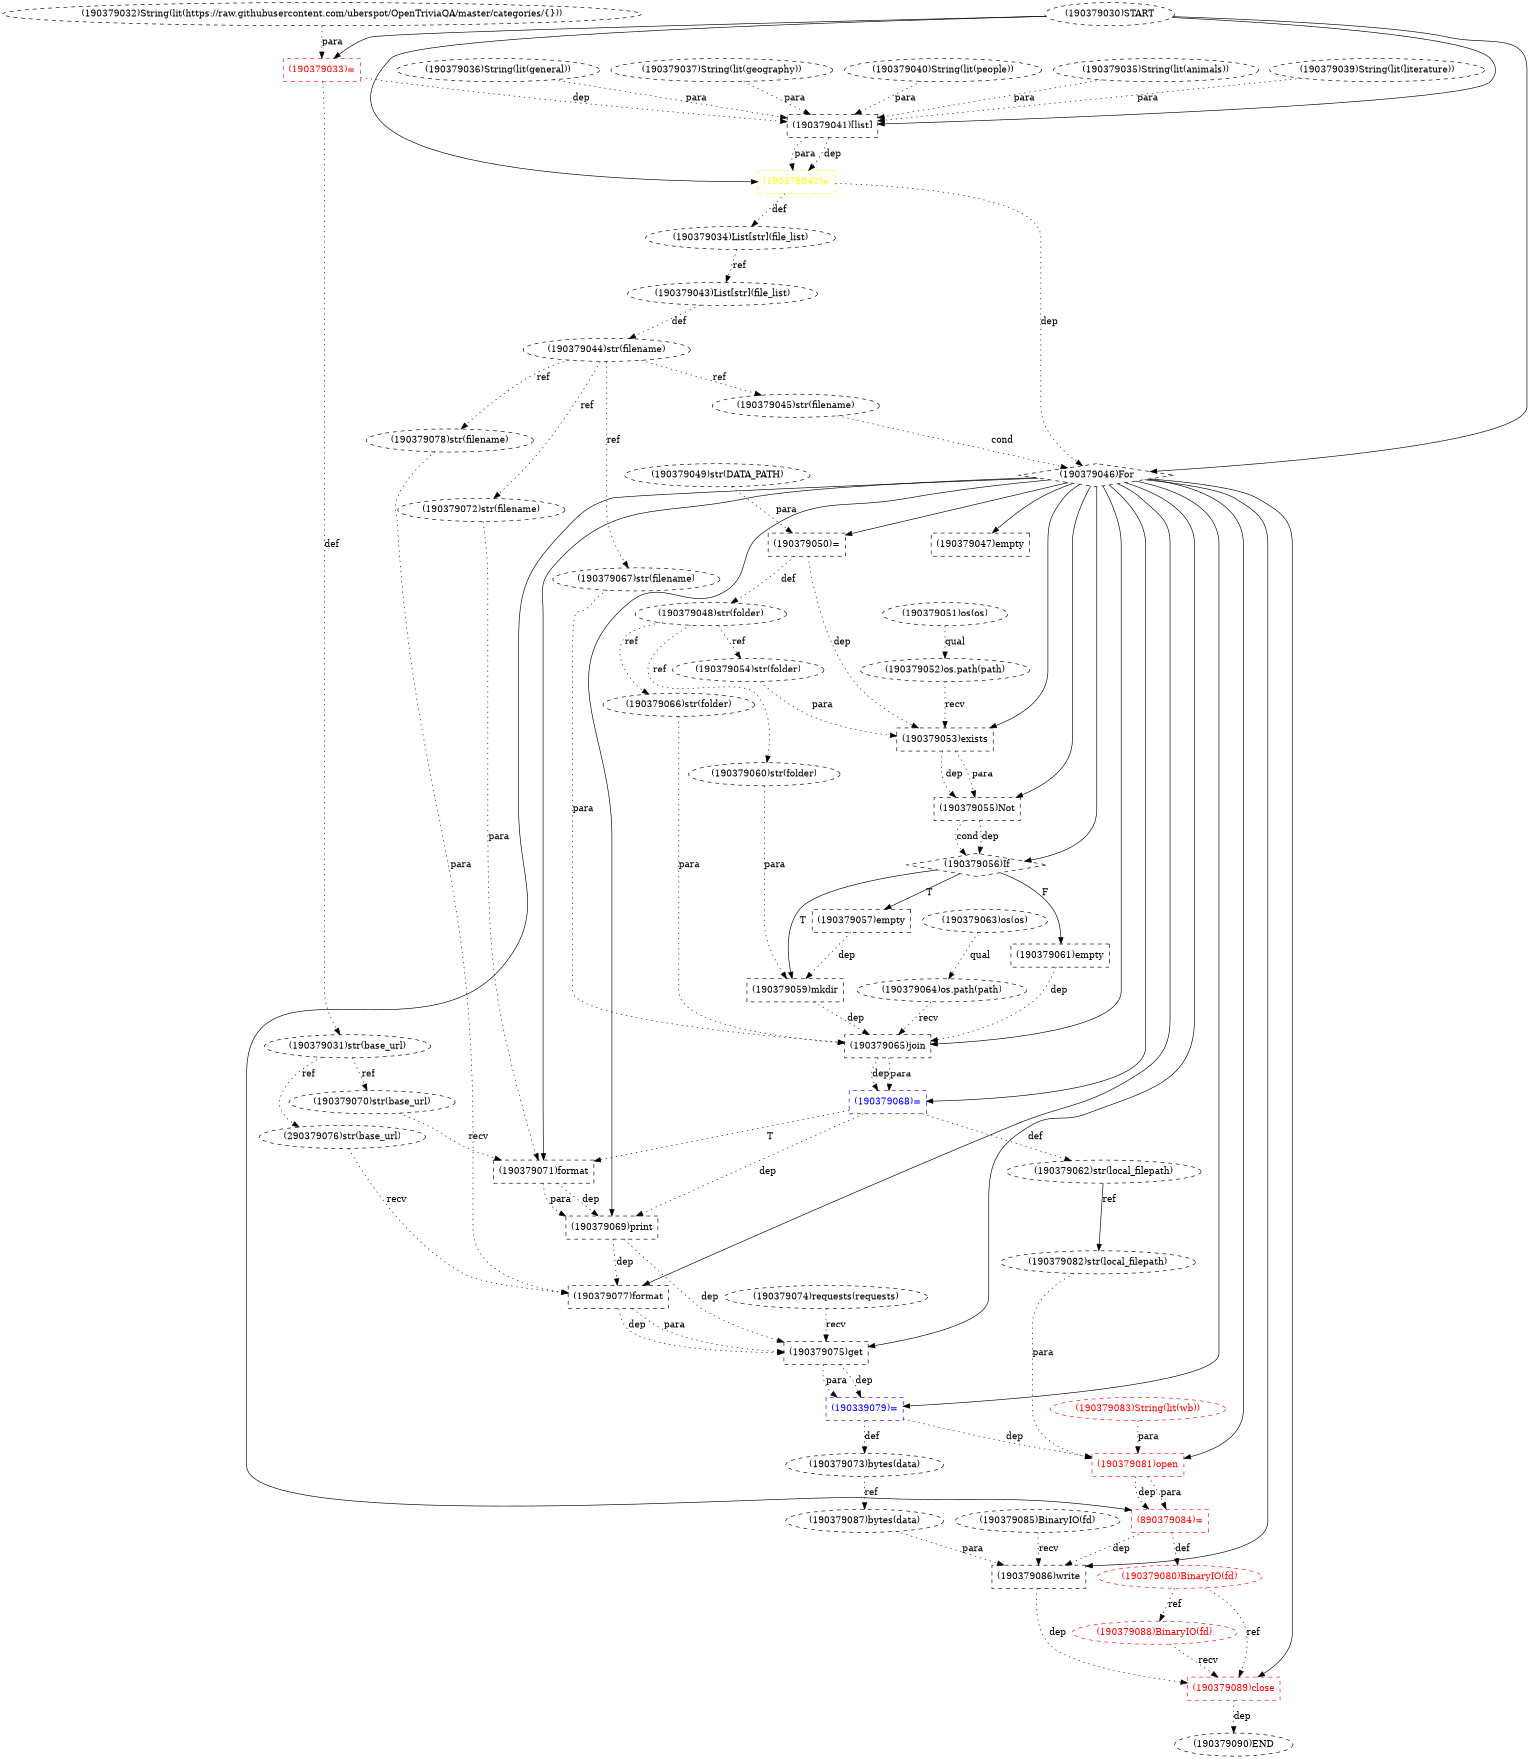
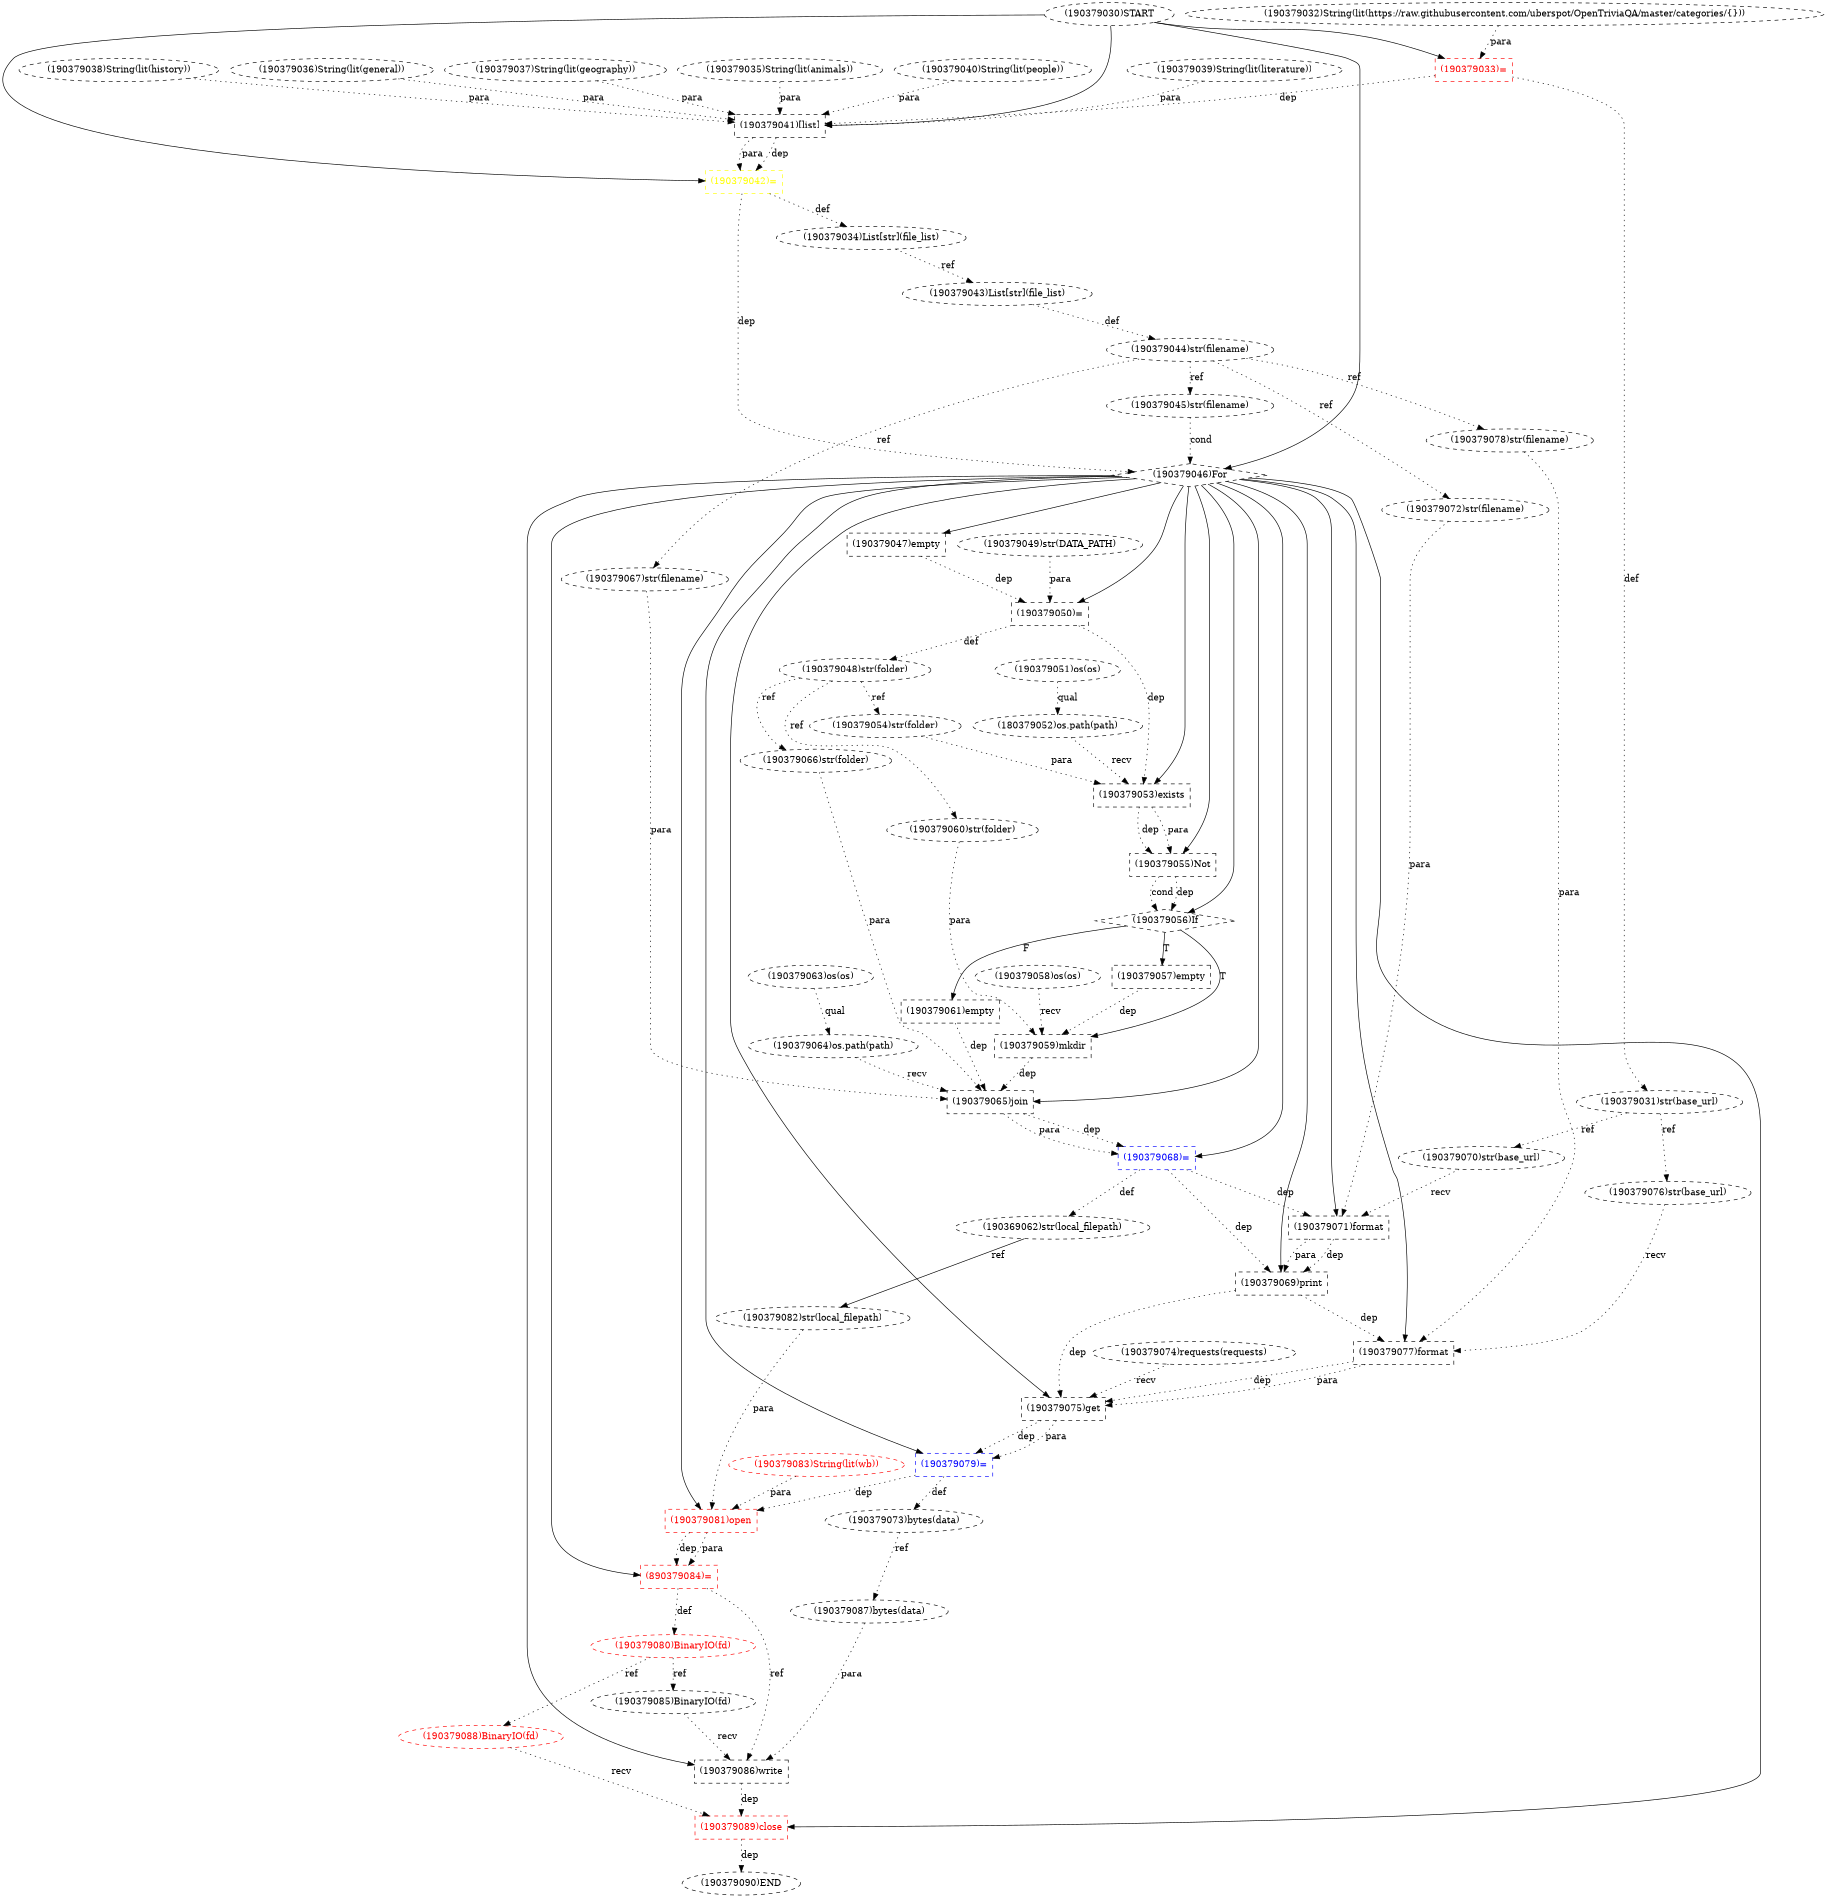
node "(190379038)String(lit(history))": added
edge "(190379047)empty" -> "(190379050)=": added, label "dep"
node "(190379052)os.path(path)": label "(190379052)os.path(path)" -> "(180379052)os.path(path)"
node "(190379058)os(os)": added
node "(290379076)str(base_url)": label "(290379076)str(base_url)" -> "(190379076)str(base_url)"
edge "(190379068)=" -> "(190379071)format": label "T" -> "dep"
node "(190379062)str(local_filepath)": label "(190379062)str(local_filepath)" -> "(190369062)str(local_filepath)"
node "(190339079)=": label "(190339079)=" -> "(190379079)="
edge "(890379084)=" -> "(190379086)write": label "dep" -> "ref"
edge "(190379080)BinaryIO(fd)" -> "(190379089)close": now "(190379080)BinaryIO(fd)" -> "(190379085)BinaryIO(fd)"
